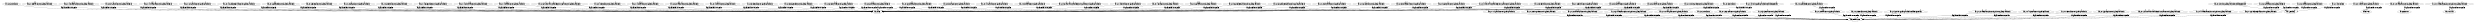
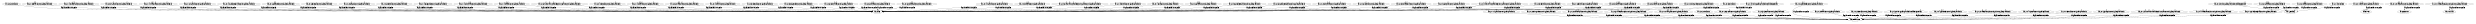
node "dbr:2015_Aragon_motorcycle_Grand_Prix": removed
edge "dbr:2012_Japanese_motorcycle_Grand_Prix" -> "dbr:2012_Qatar_motorcycle_Grand_Prix": now "dbr:2012_Japanese_motorcycle_Grand_Prix" -> "dbr:Eskil_Suter"
node "dbr:2014_Japanese_motorcycle_Grand_Prix": added
